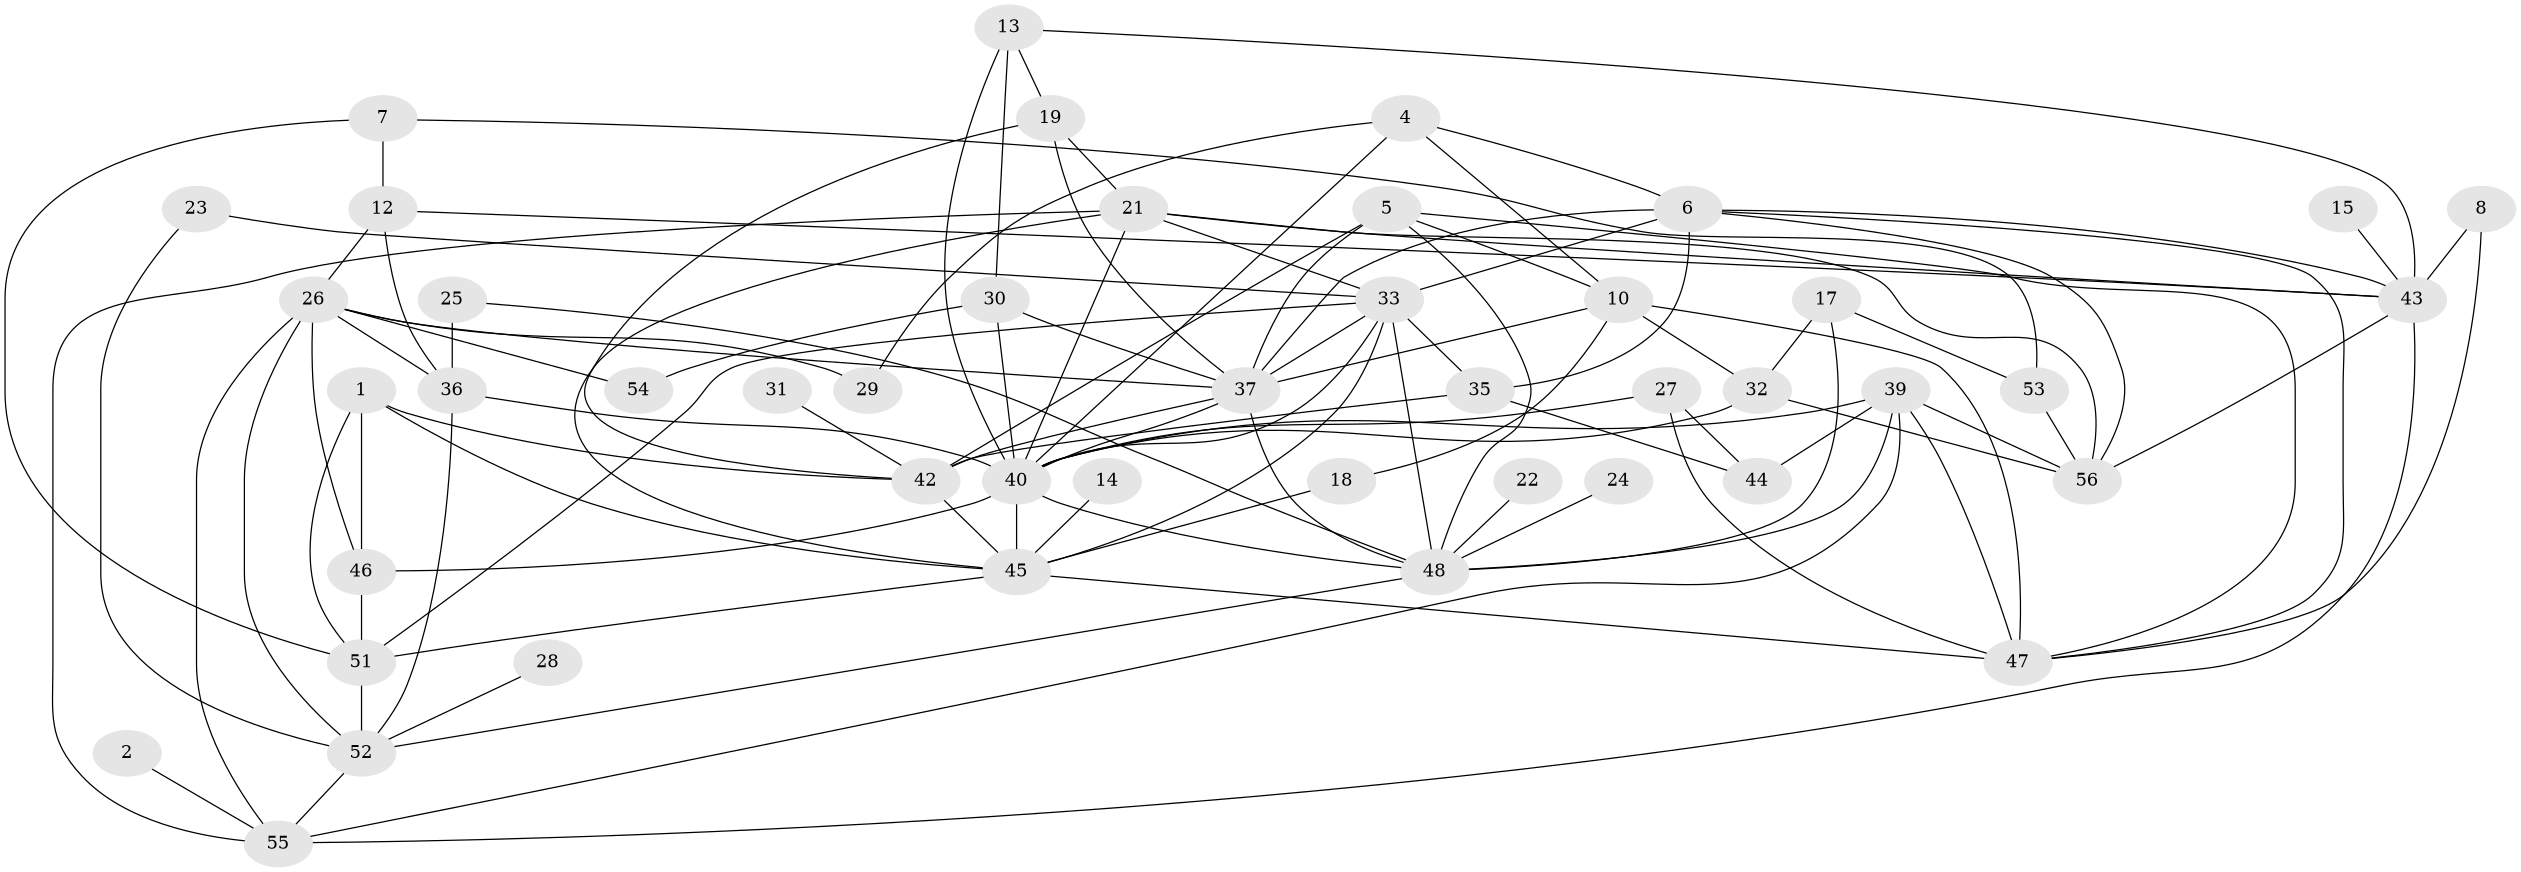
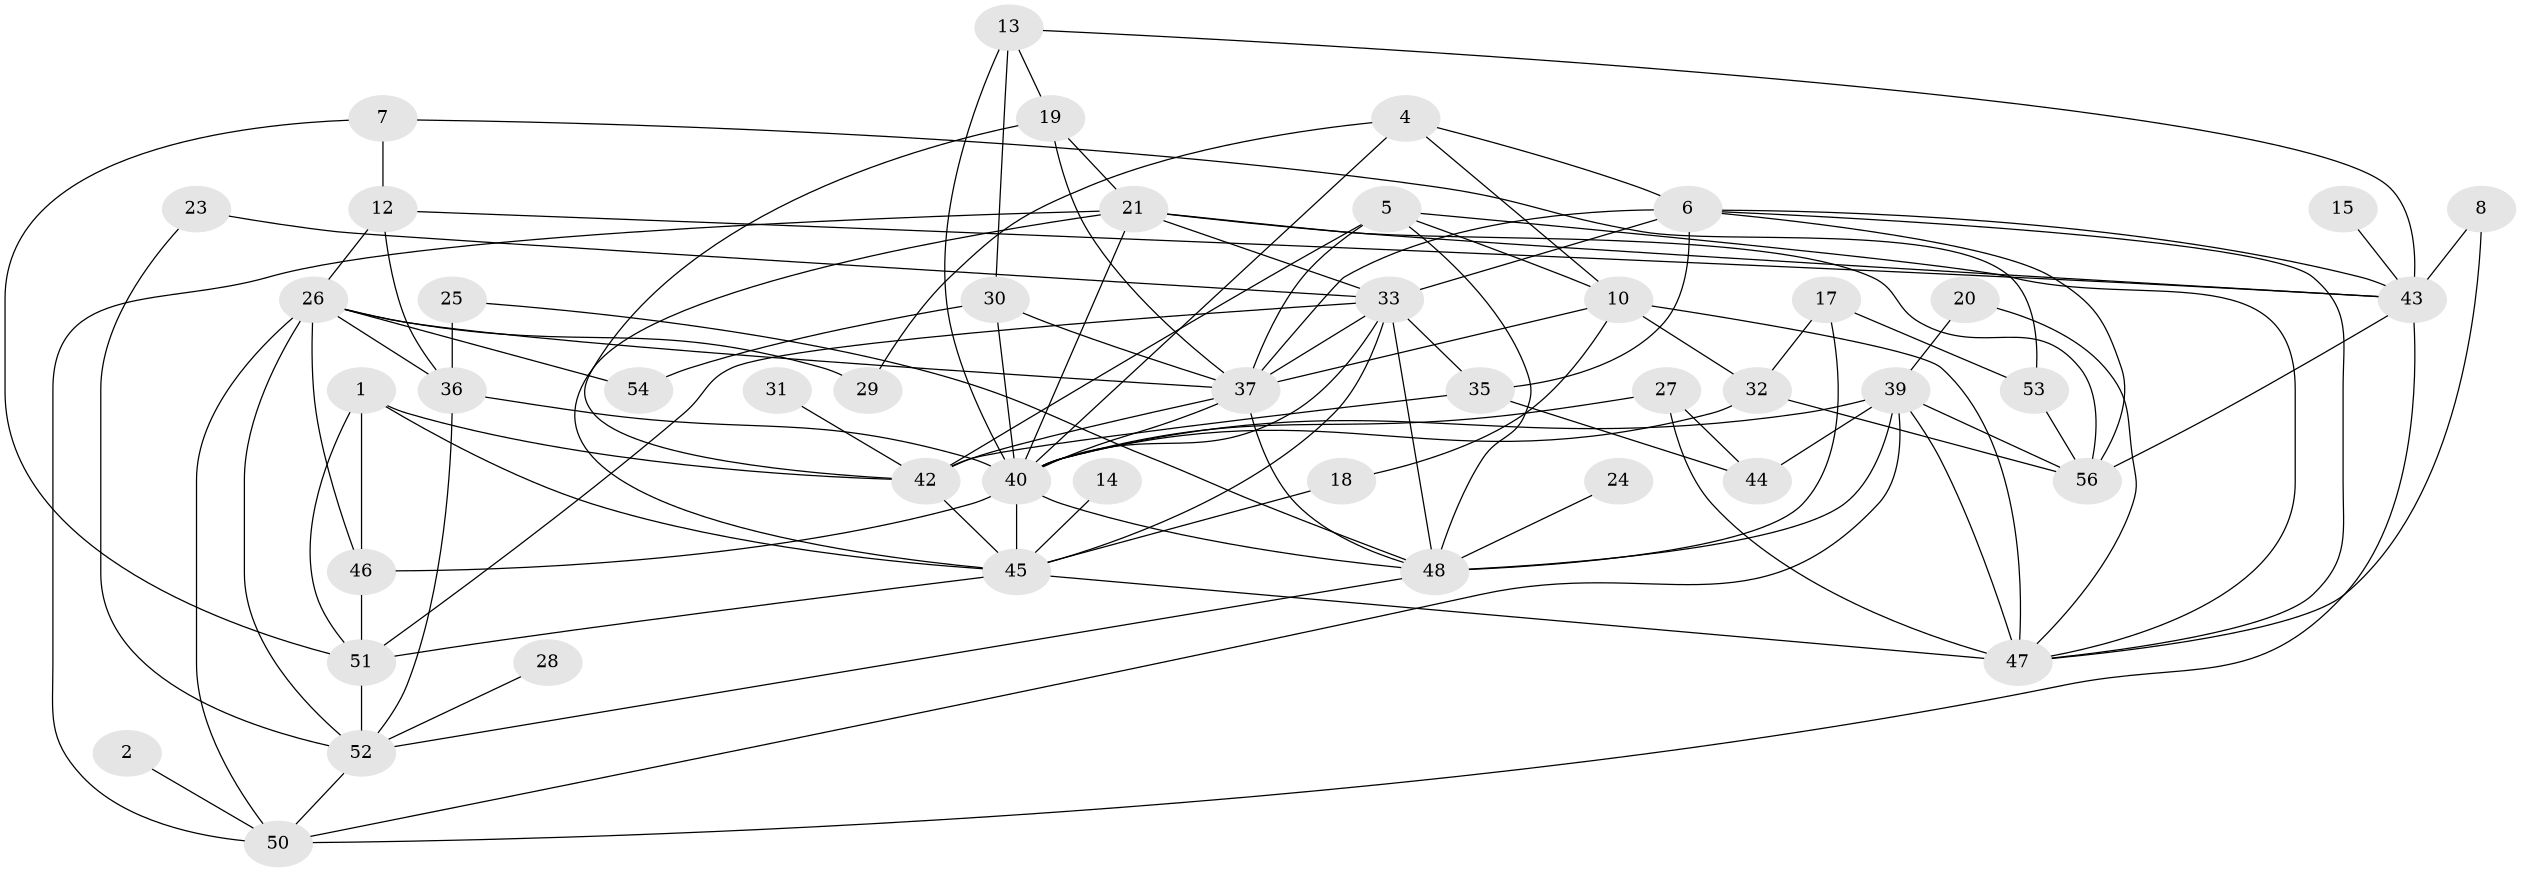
node "20": added
node "22": removed
node "55": label "55" -> "50"
